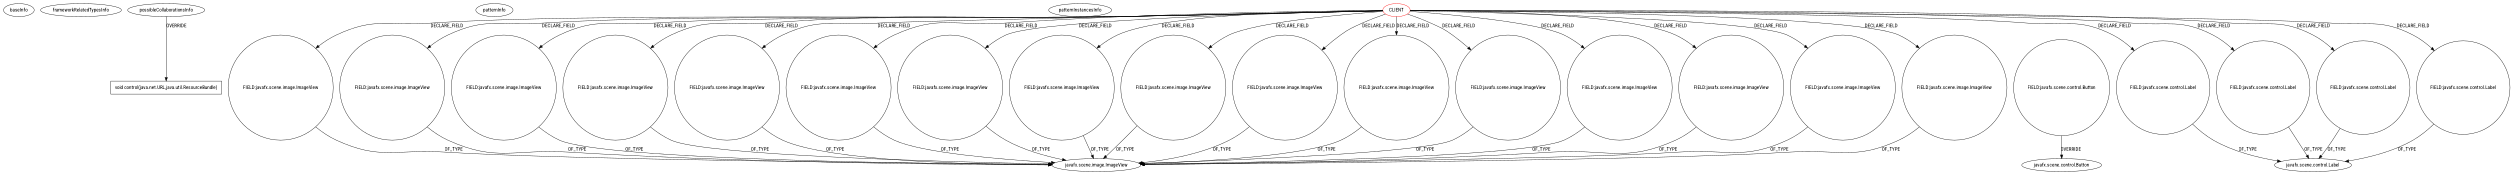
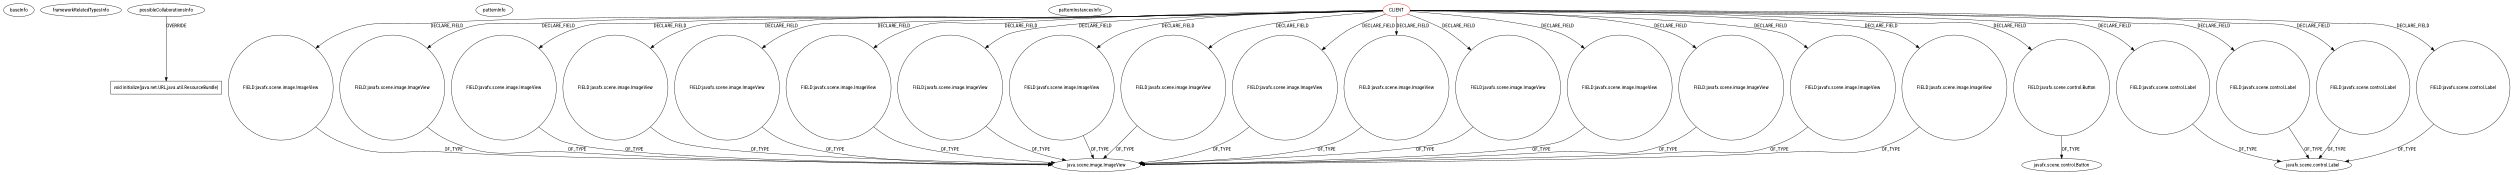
edge "CLIENT" -> "FIELD:javafx.scene.control.Button": added, label "DECLARE_FIELD"
node "void control(java.net.URL,java.util.ResourceBundle)": label "void control(java.net.URL,java.util.ResourceBundle)" -> "void initialize(java.net.URL,java.util.ResourceBundle)"
edge "FIELD:javafx.scene.control.Button" -> "javafx.scene.control.Button": label "OVERRIDE" -> "OF_TYPE"
node "javafx.scene.image.ImageView": label "javafx.scene.image.ImageView" -> "java.scene.image.ImageView"
